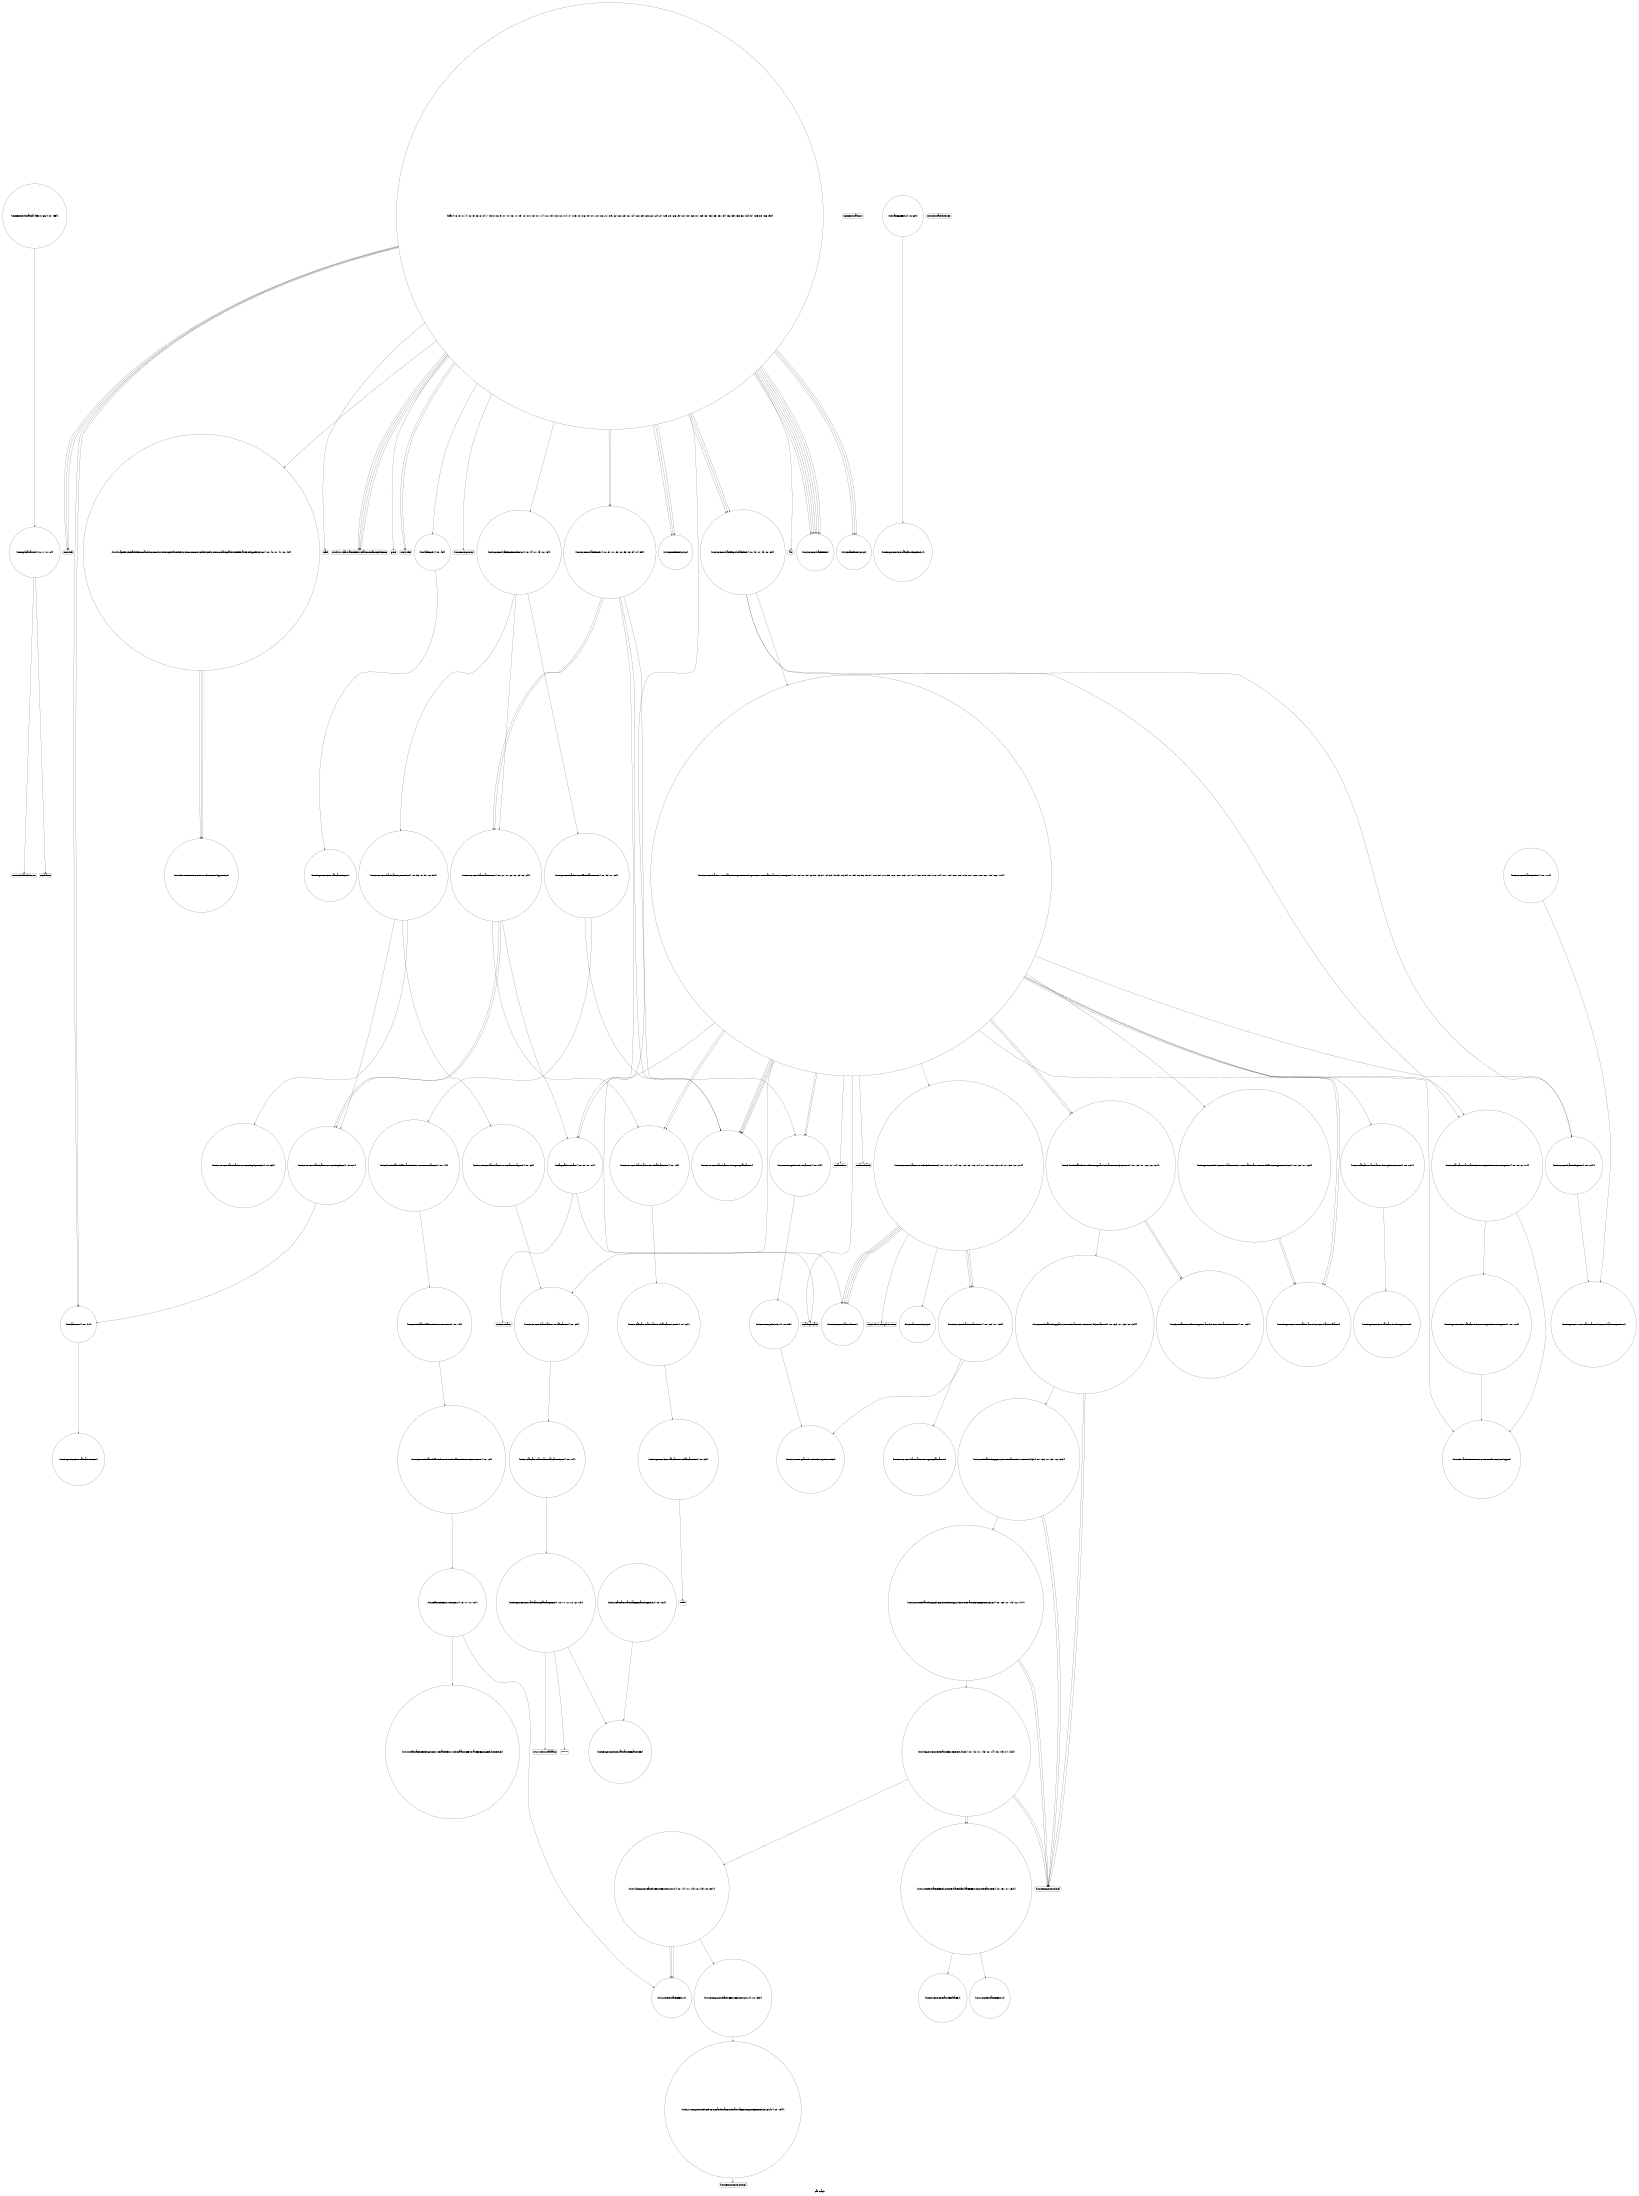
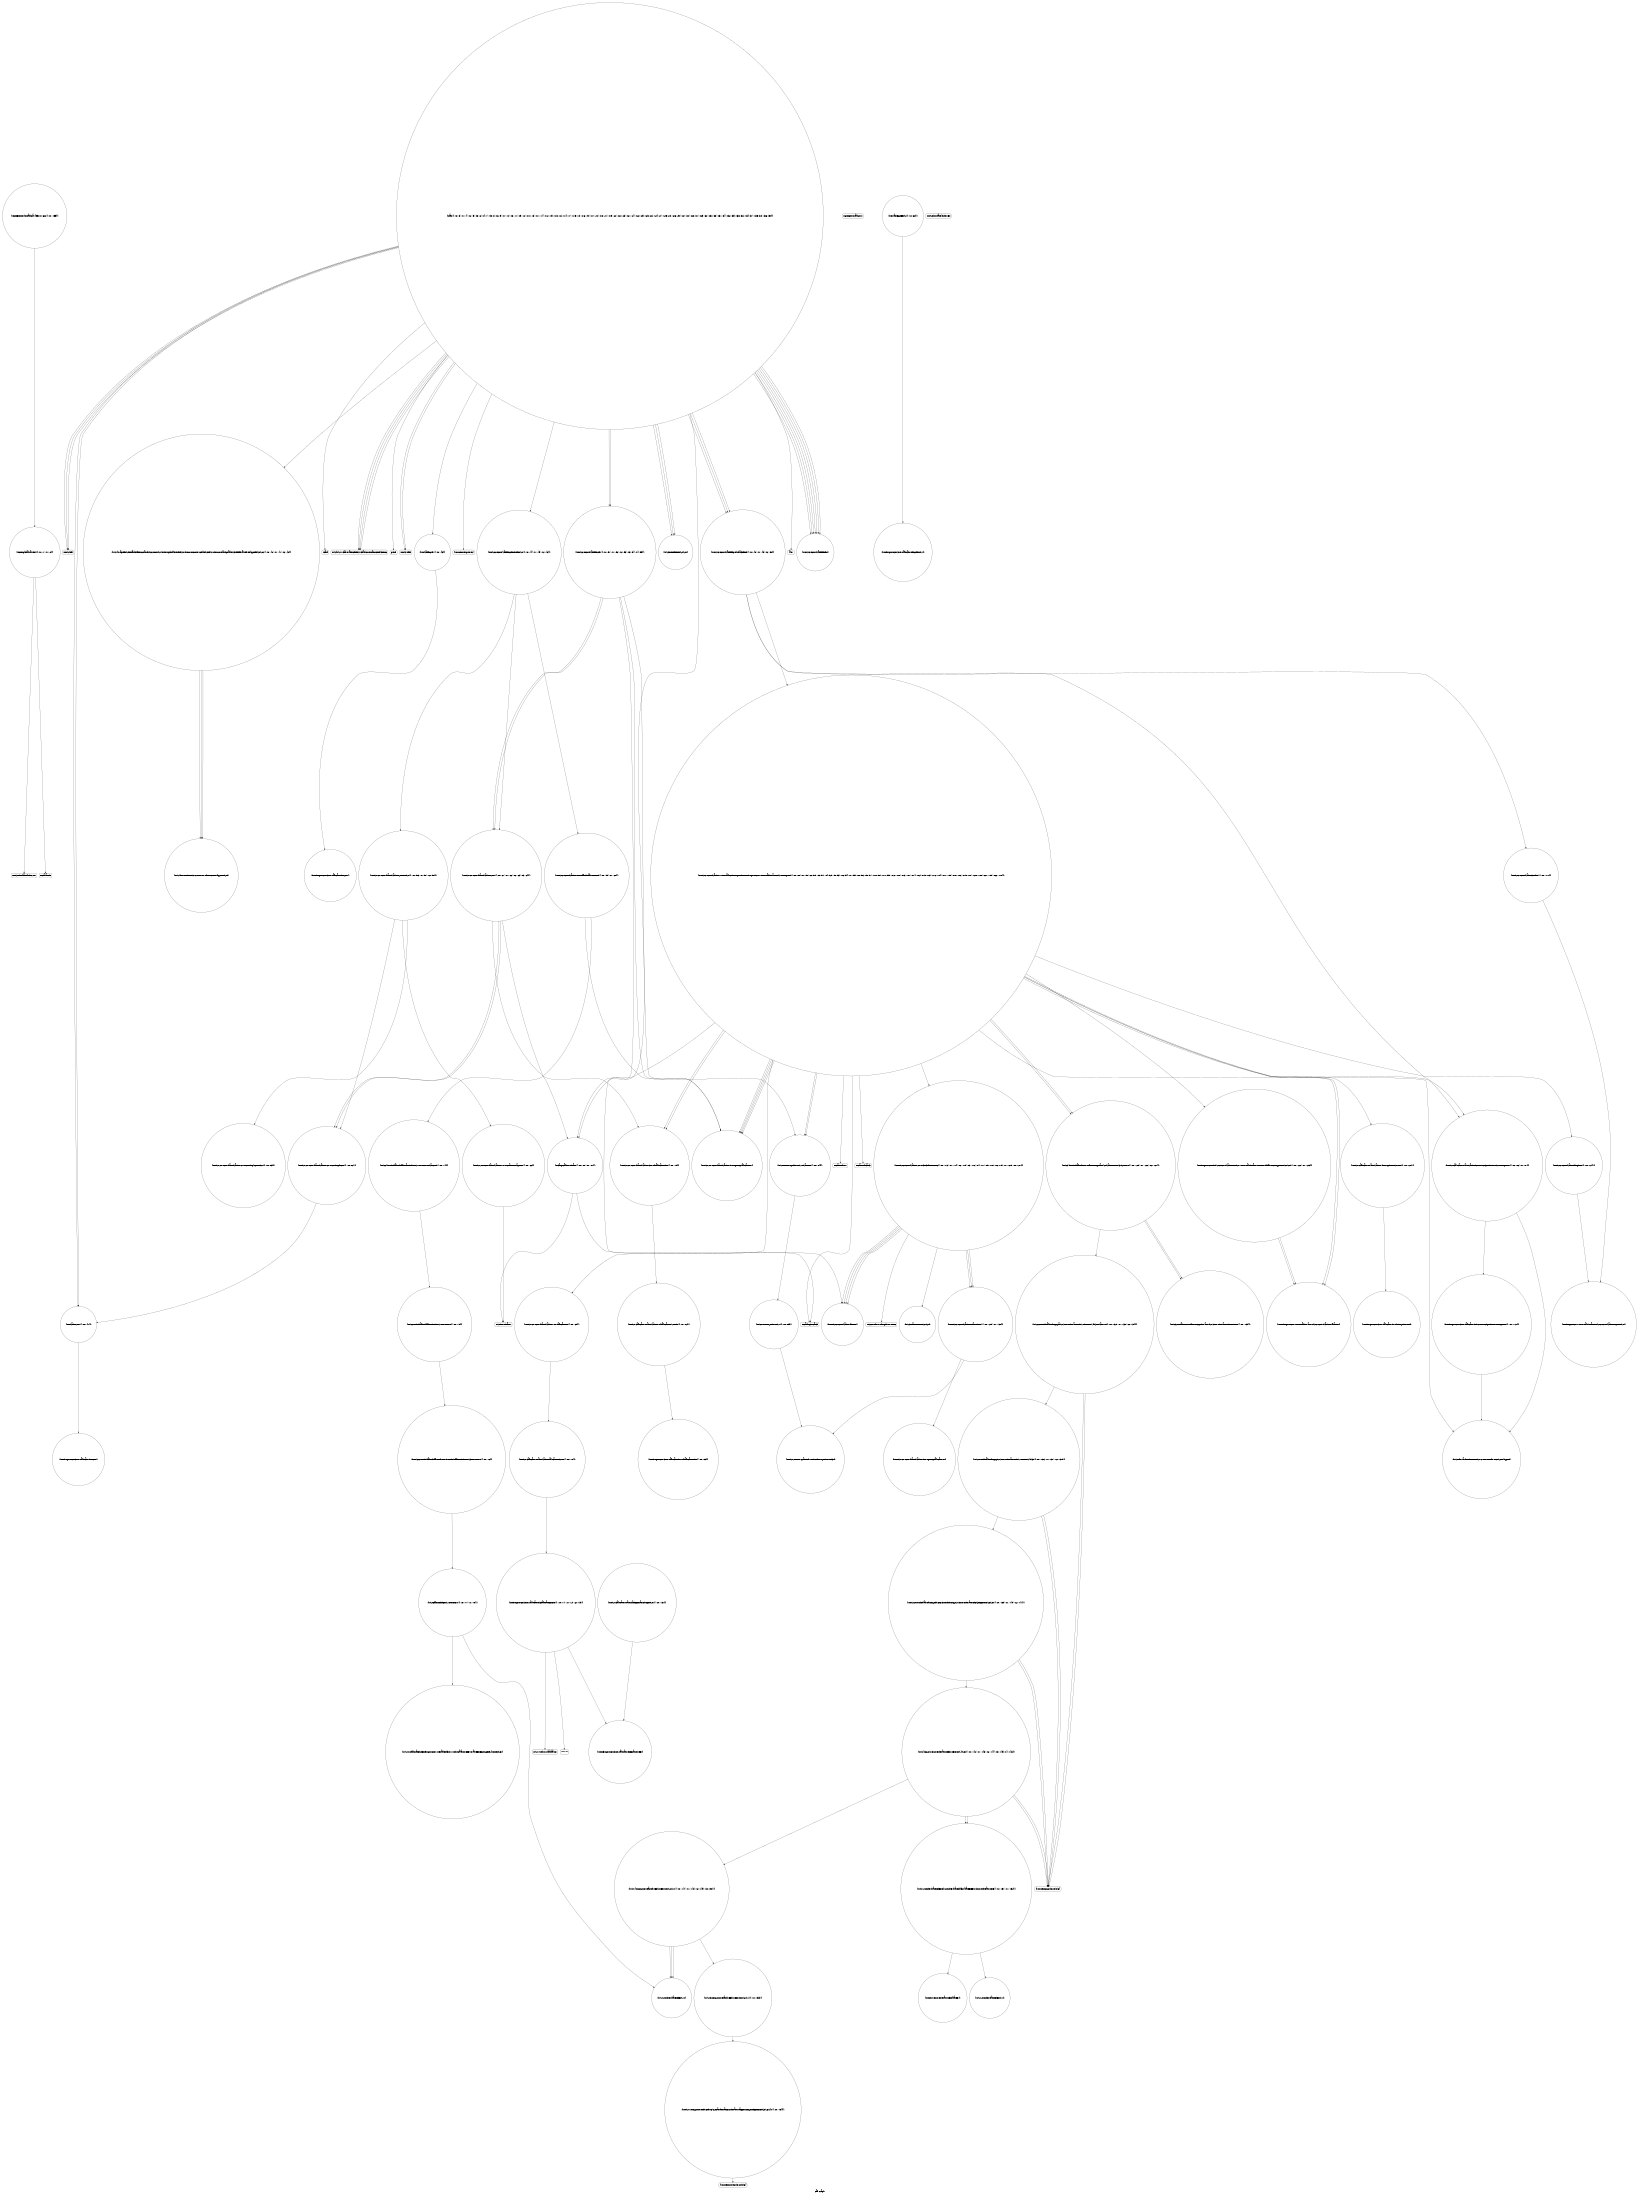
node "{_ZSt3maxIiERKT_S2_S2_}": removed
edge "{_ZNSt6vectorIiSaIiEE9push_backERKi|{<s0>48|<s1>49|<s2>50}}" -> "{_ZNSt6vectorIiSaIiEE5beginEv|{<s0>124}}": now "{_ZNSt6vectorIiSaIiEE9push_backERKi|{<s0>48|<s1>49|<s2>50}}" -> "{_ZNSt6vectorIiSaIiEE3endEv|{<s0>111}}"
edge "{_ZNSt12_Vector_baseIiSaIiEE17_M_create_storageEm|{<s0>66}}" -> "{_ZNSt12_Vector_baseIiSaIiEE11_M_allocateEm|{<s0>69}}": now "{_ZNSt12_Vector_baseIiSaIiEE17_M_create_storageEm|{<s0>66}}" -> "_ZSt9terminatev"
node "_ZdlPv": removed
